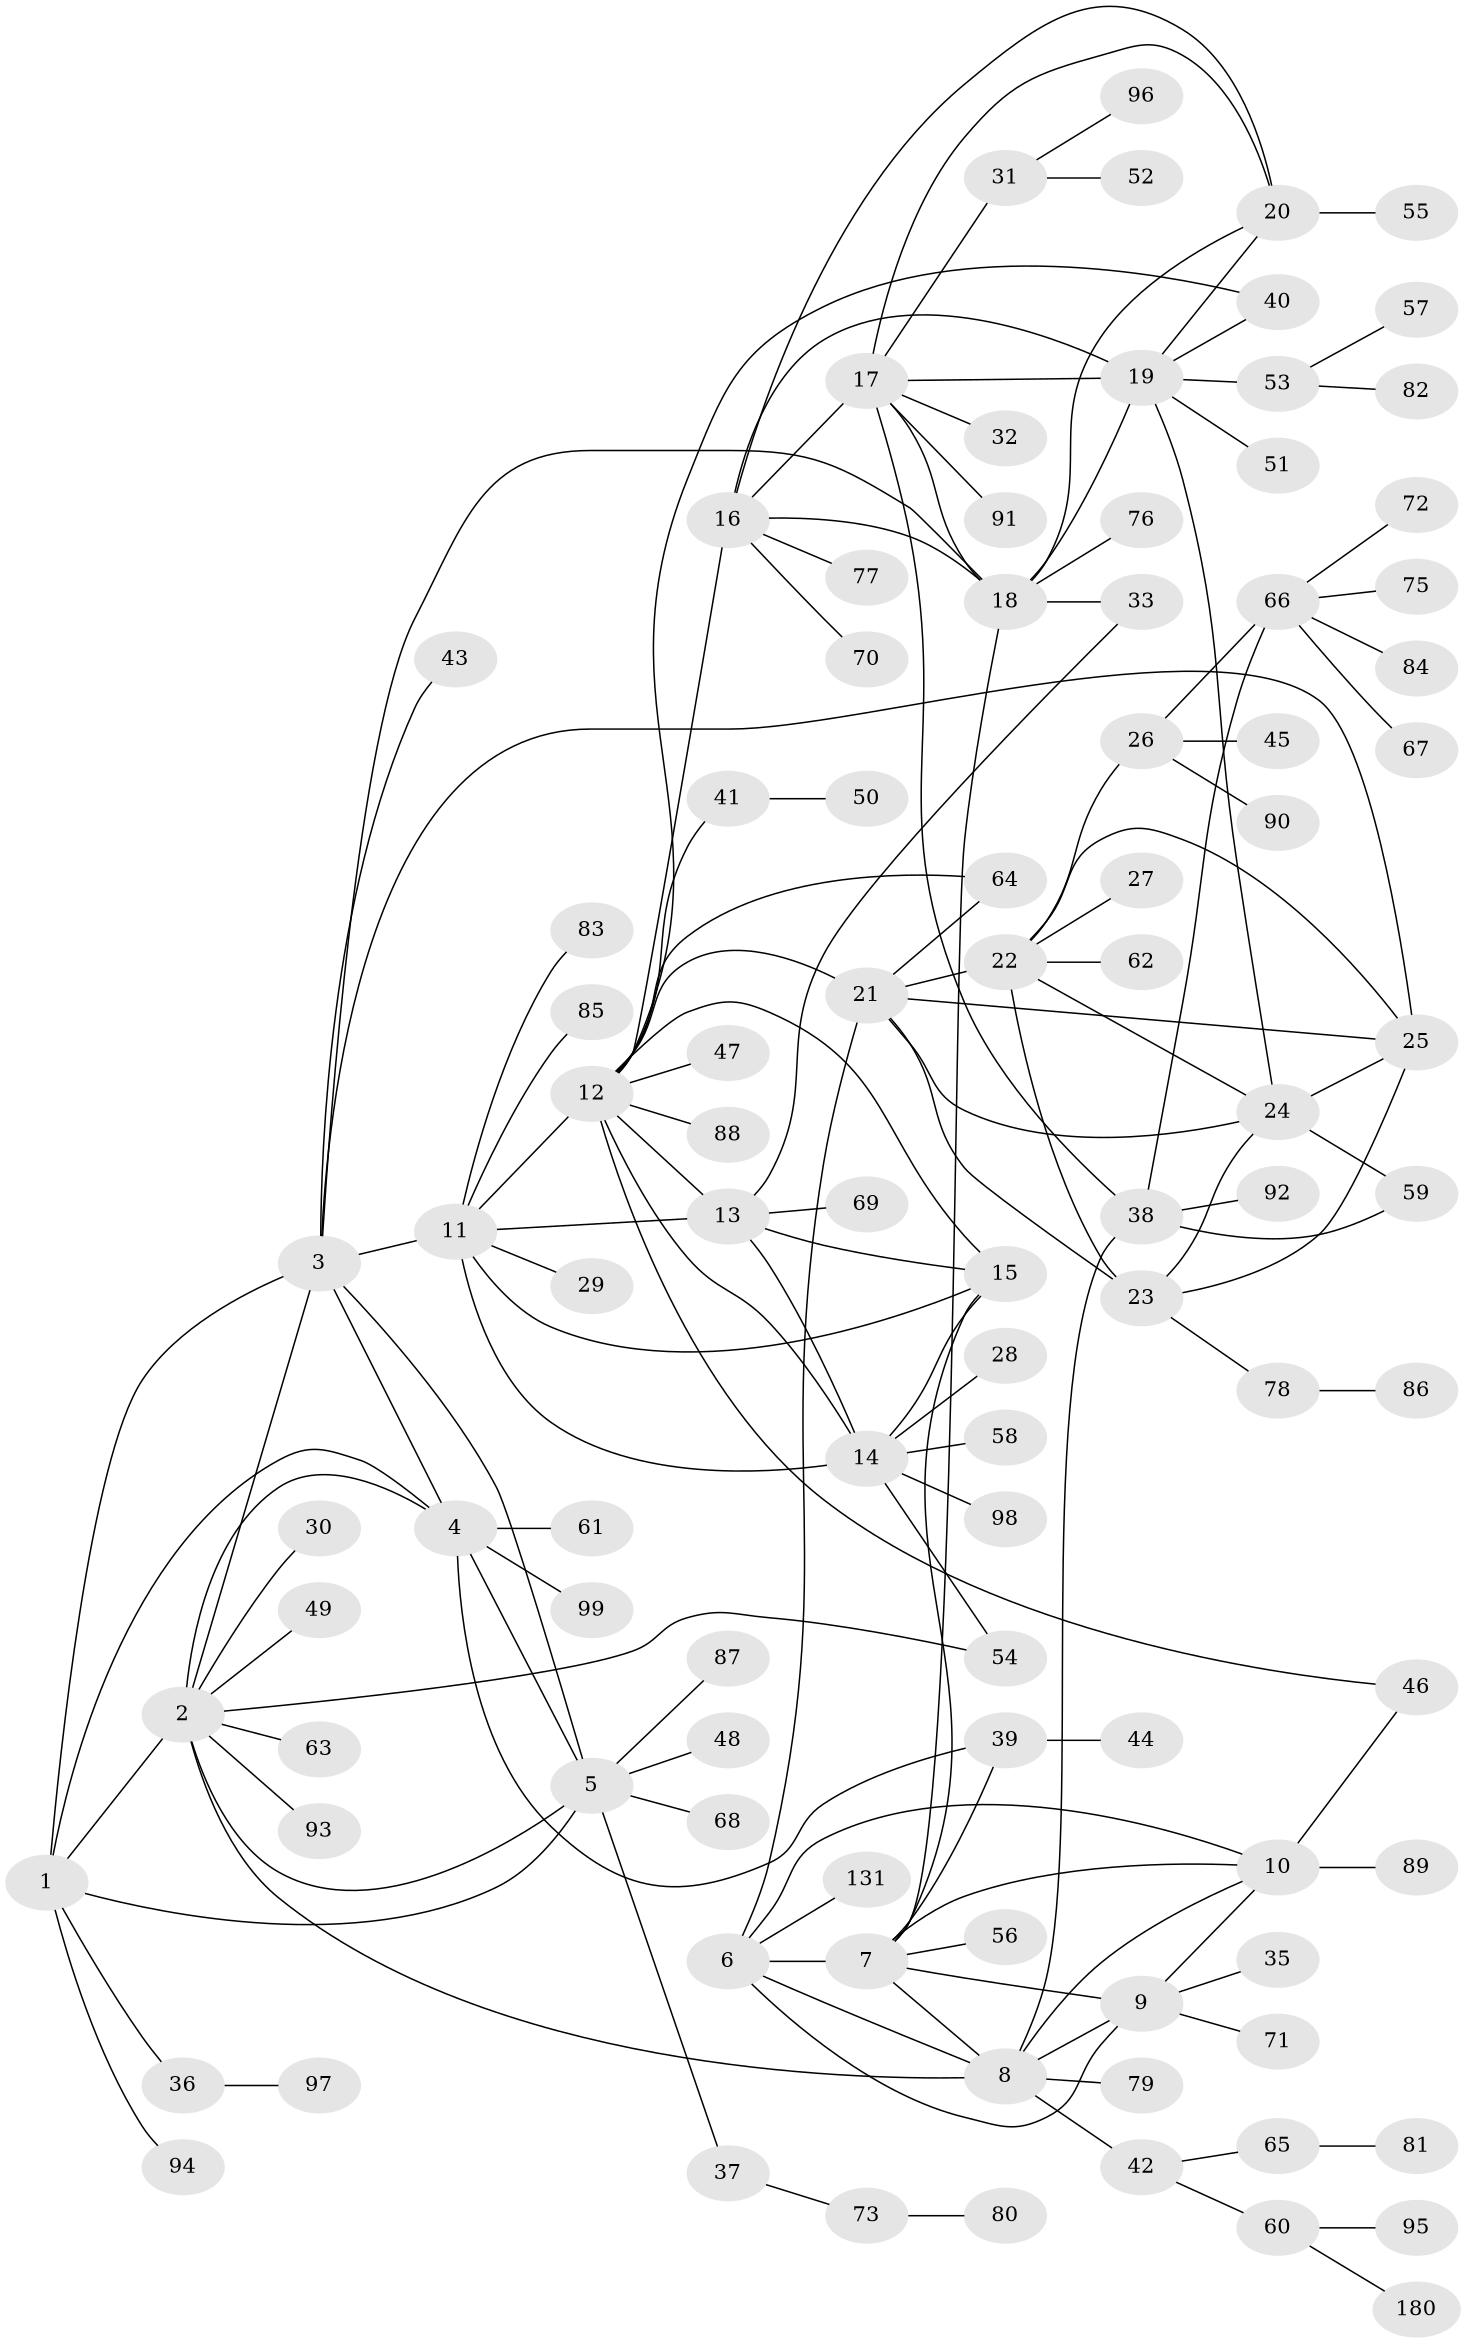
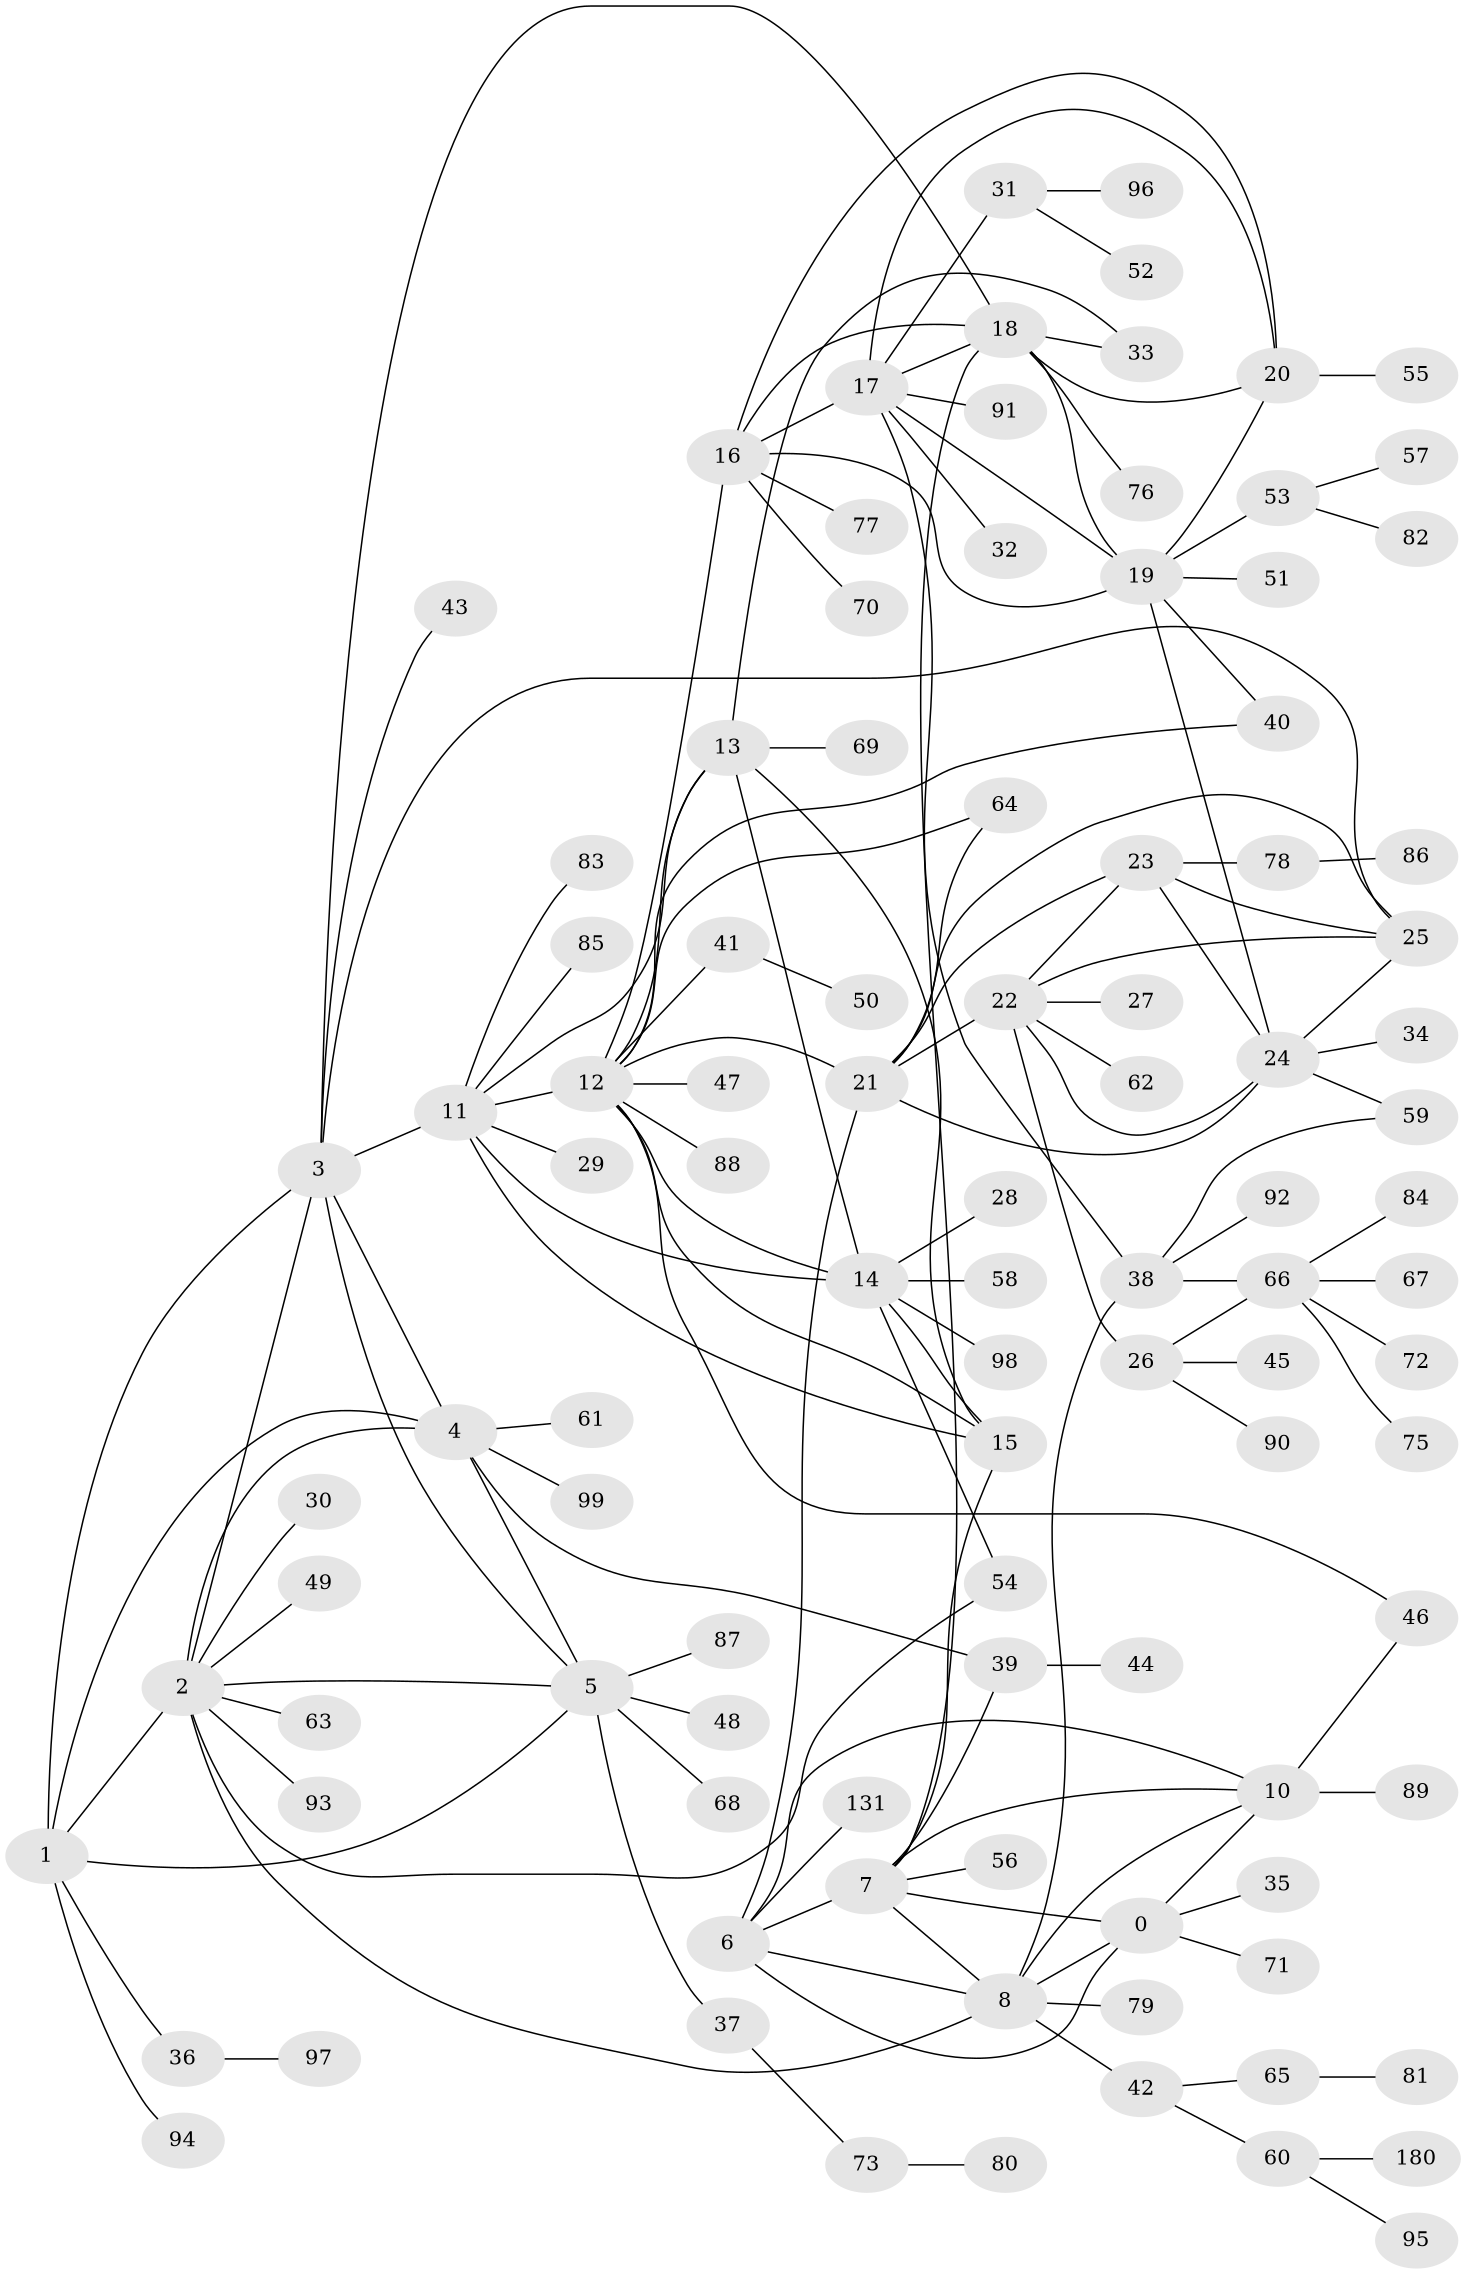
node "34": added
node "9": label "9" -> "0"
